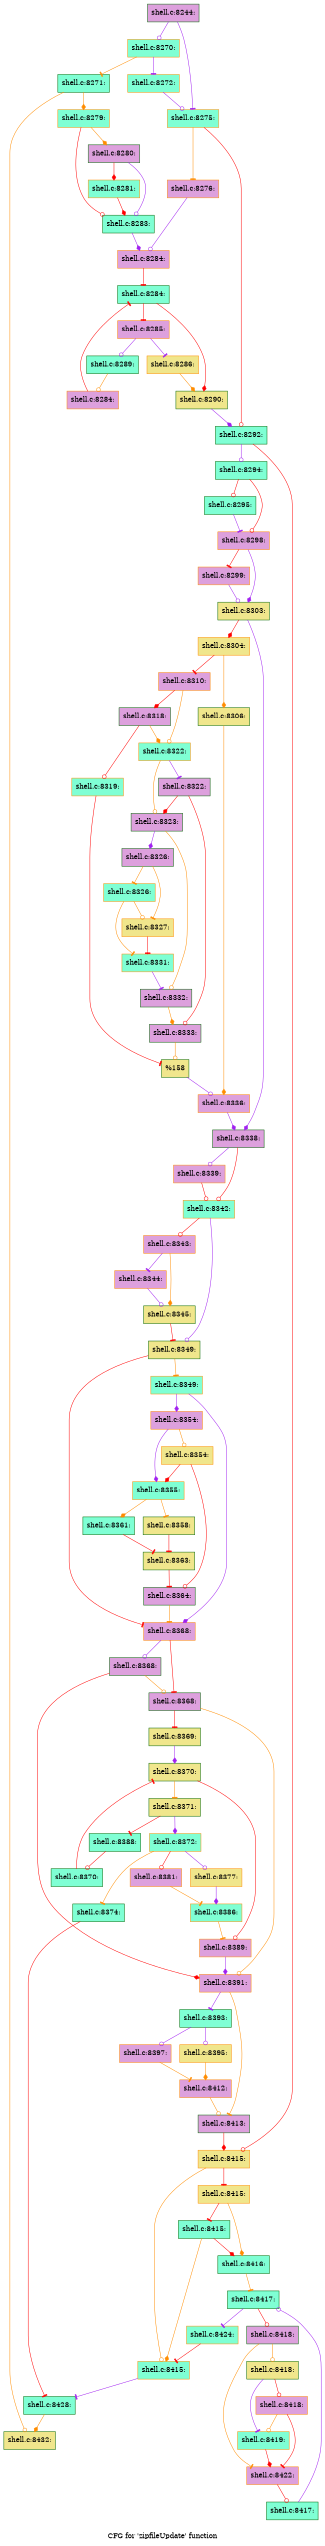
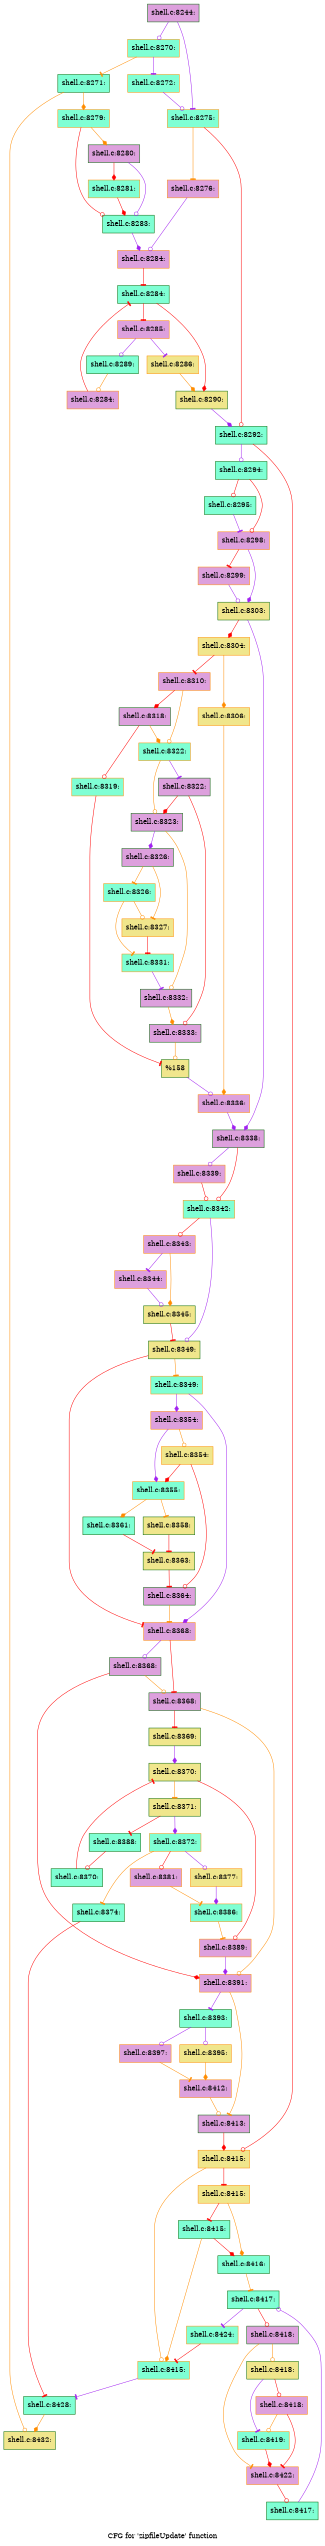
node "shell.c:8306:": color darkgreen -> darkorange
